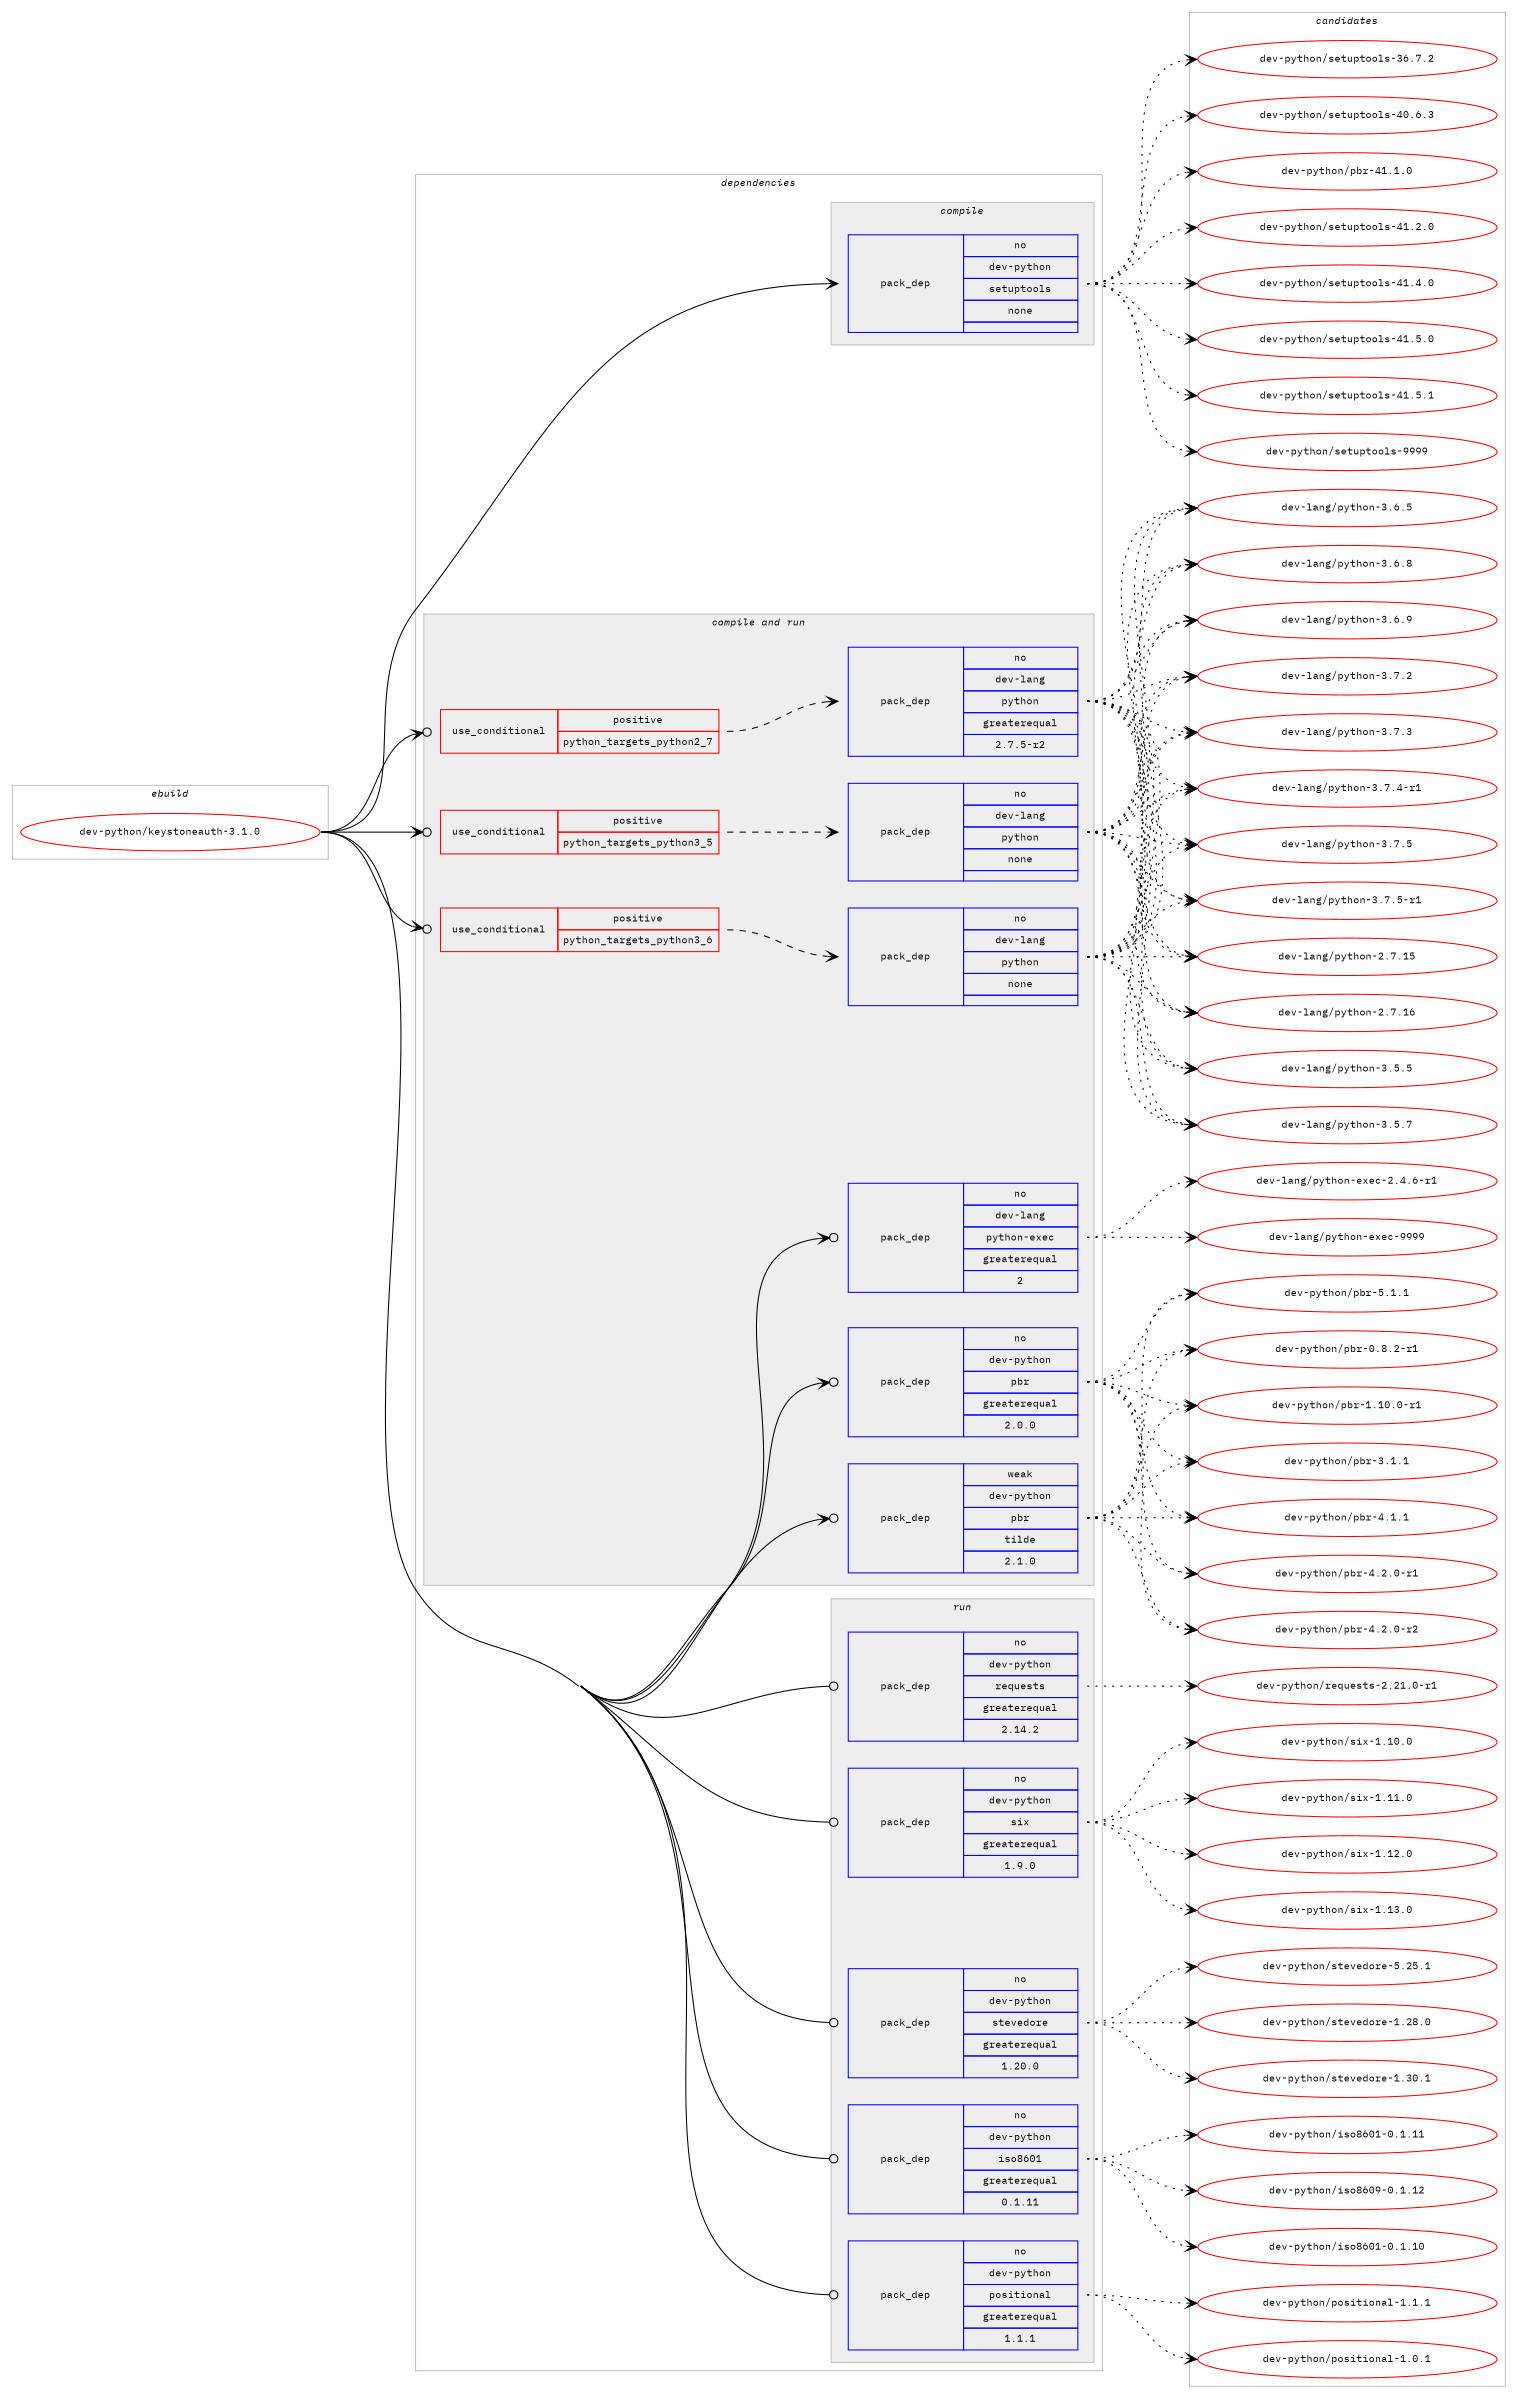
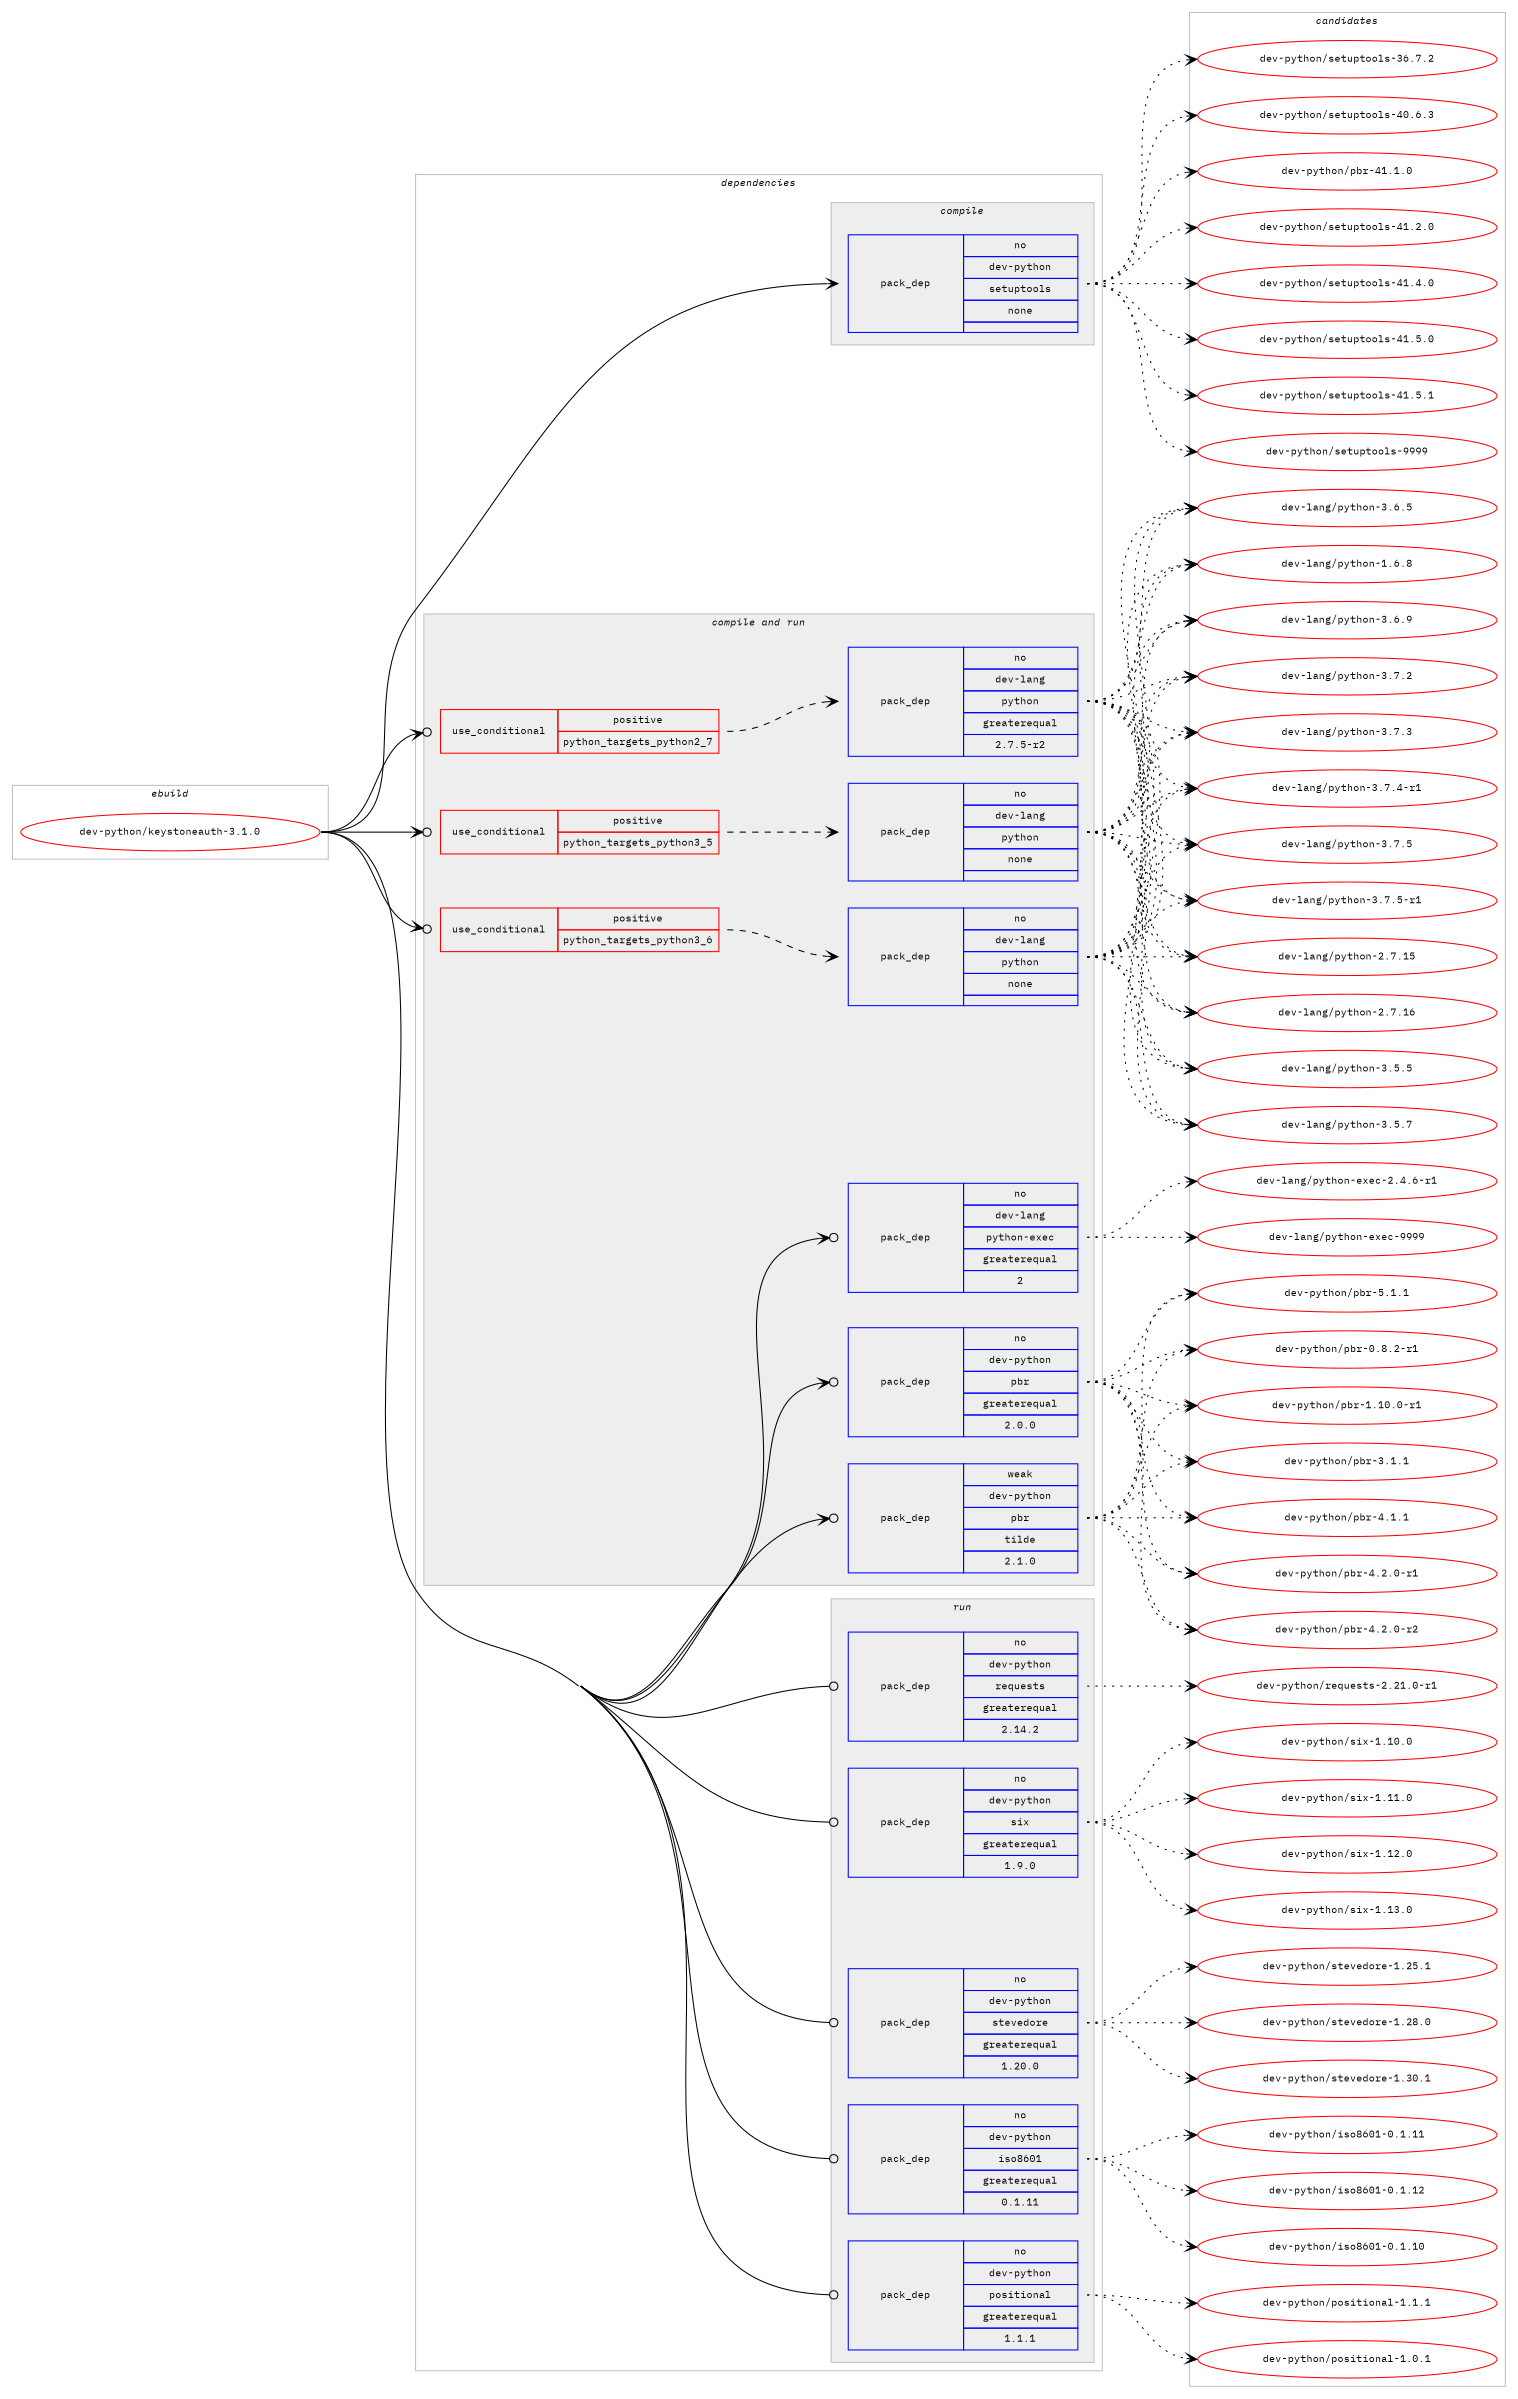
node "dev-lang/python-3.6.8": label "dev-lang/python-3.6.8" -> "dev-lang/python-1.6.8"
node "dev-python/stevedore-5.25.1": label "dev-python/stevedore-5.25.1" -> "dev-python/stevedore-1.25.1"
node "dev-python/iso8609-0.1.12": label "dev-python/iso8609-0.1.12" -> "dev-python/iso8601-0.1.12"
